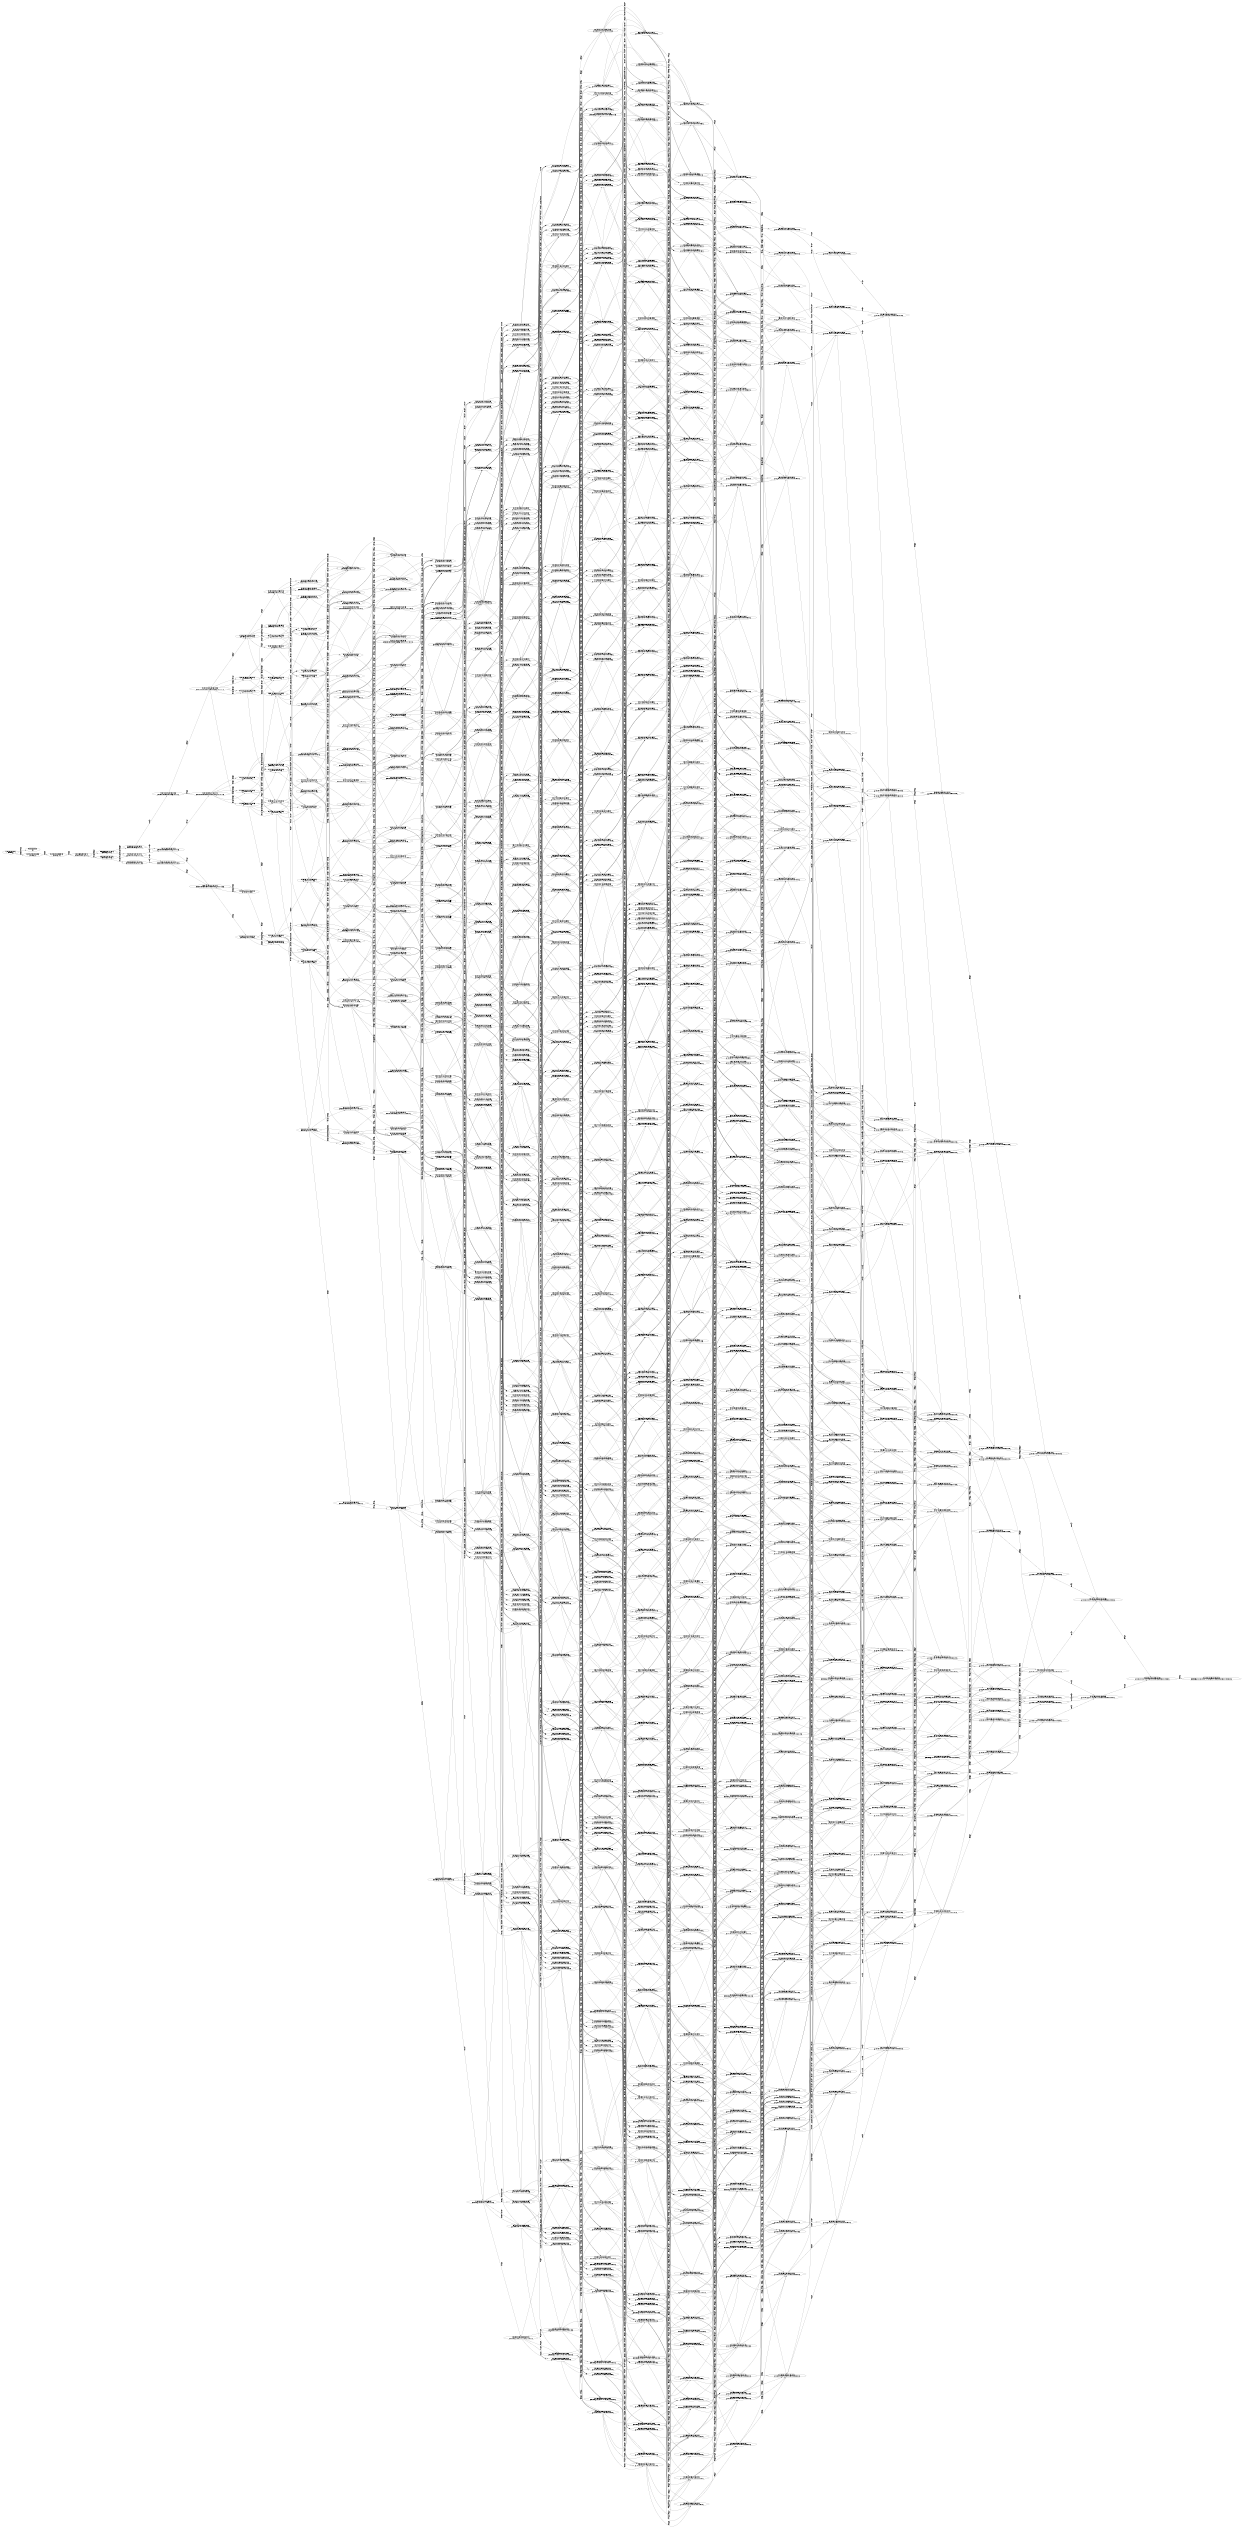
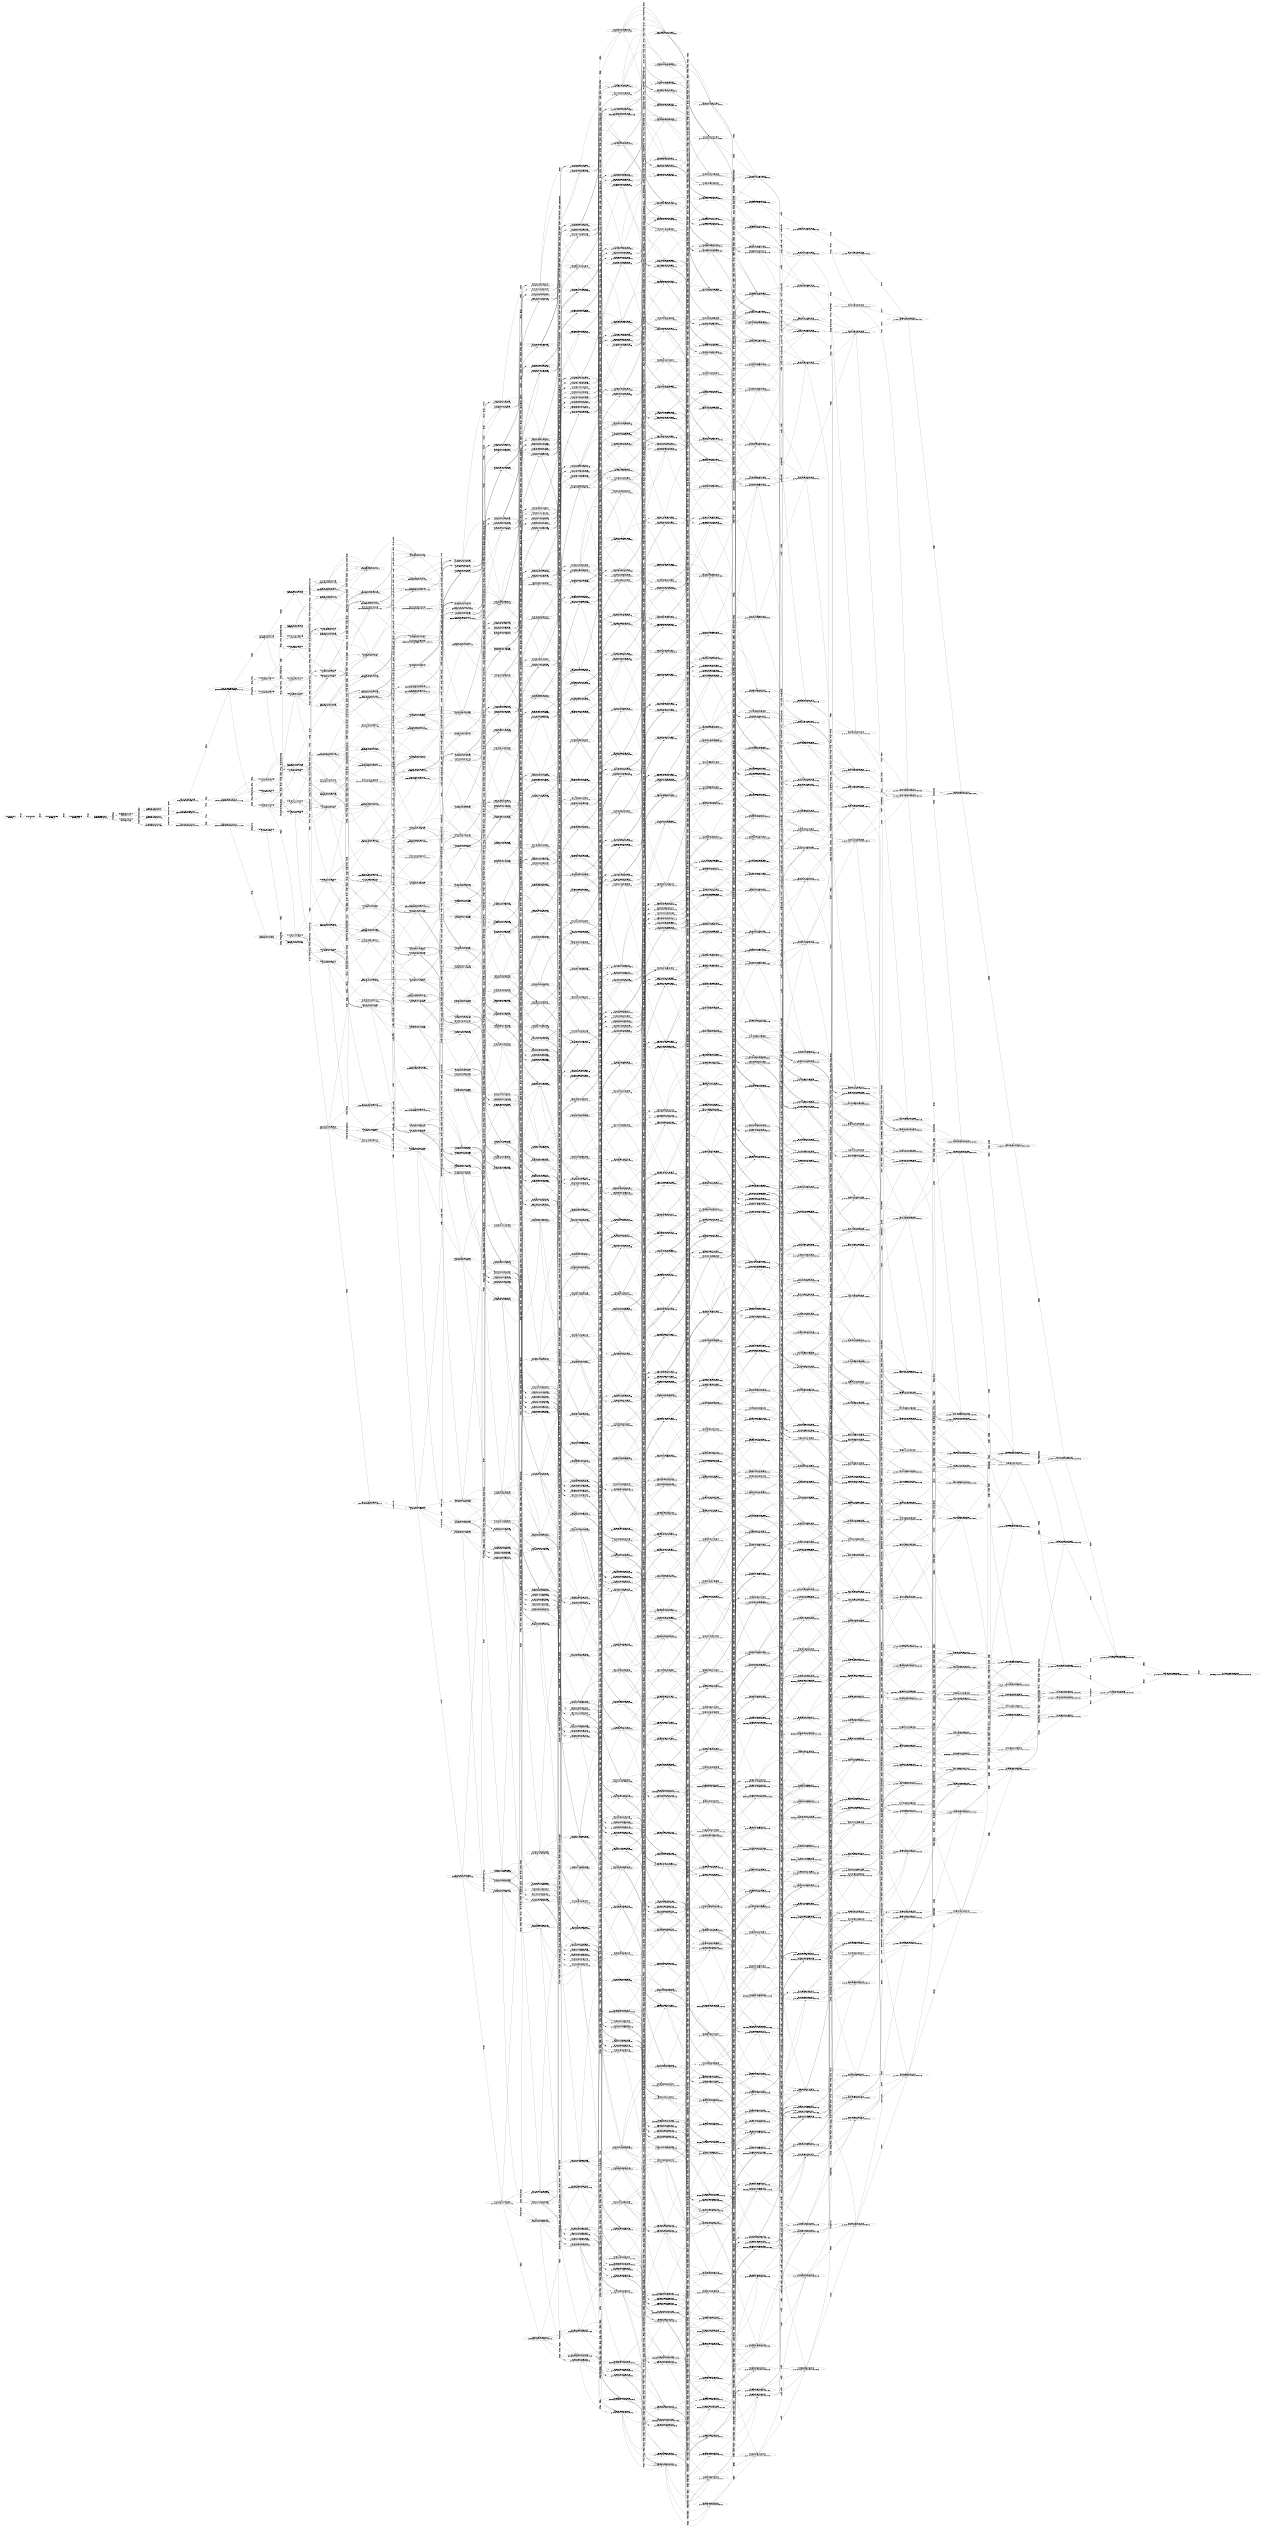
edge "S1: [0, 0] [0, 0] [0, 0] [29, 37] {T0J0:29-37}{1}" -> "S2: [29, 29] [29, 29] [29, 37] [35, 45] {T0J1:35-45}{1, 2}": now "S0: [0, 0] [0, 0] [0, 0] [0, 0] {}{}" -> "S2: [29, 29] [29, 29] [29, 37] [35, 45] {T0J1:35-45}{1, 2}"
